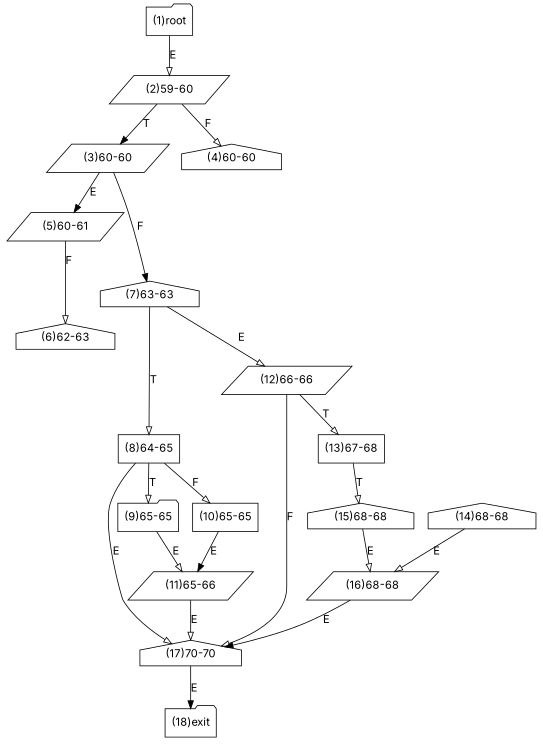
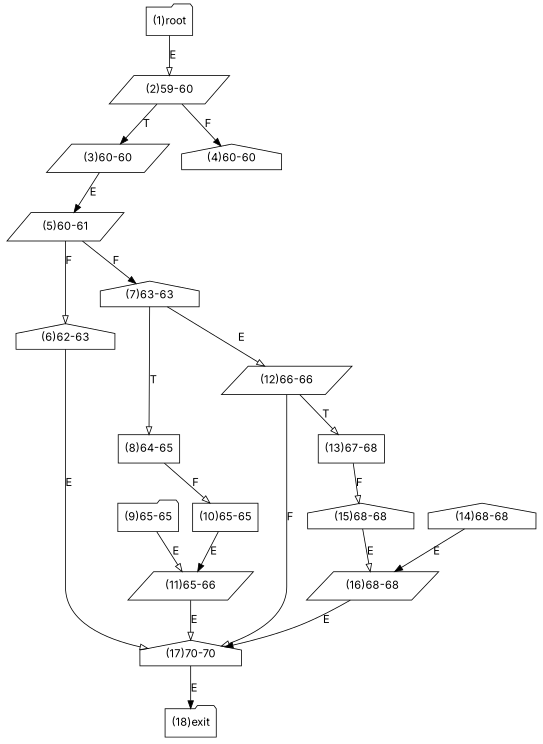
edge "(2)59-60" -> "(4)60-60": arrowhead onormal -> normal
edge "(3)60-60" -> "(7)63-63": now "(5)60-61" -> "(7)63-63"
edge "(8)64-65" -> "(9)65-65": removed, label "T"
edge "(13)67-68" -> "(15)68-68": label "T" -> "F"
edge "(14)68-68" -> "(16)68-68": arrowhead onormal -> normal
edge "(8)64-65" -> "(17)70-70": now "(6)62-63" -> "(17)70-70"
